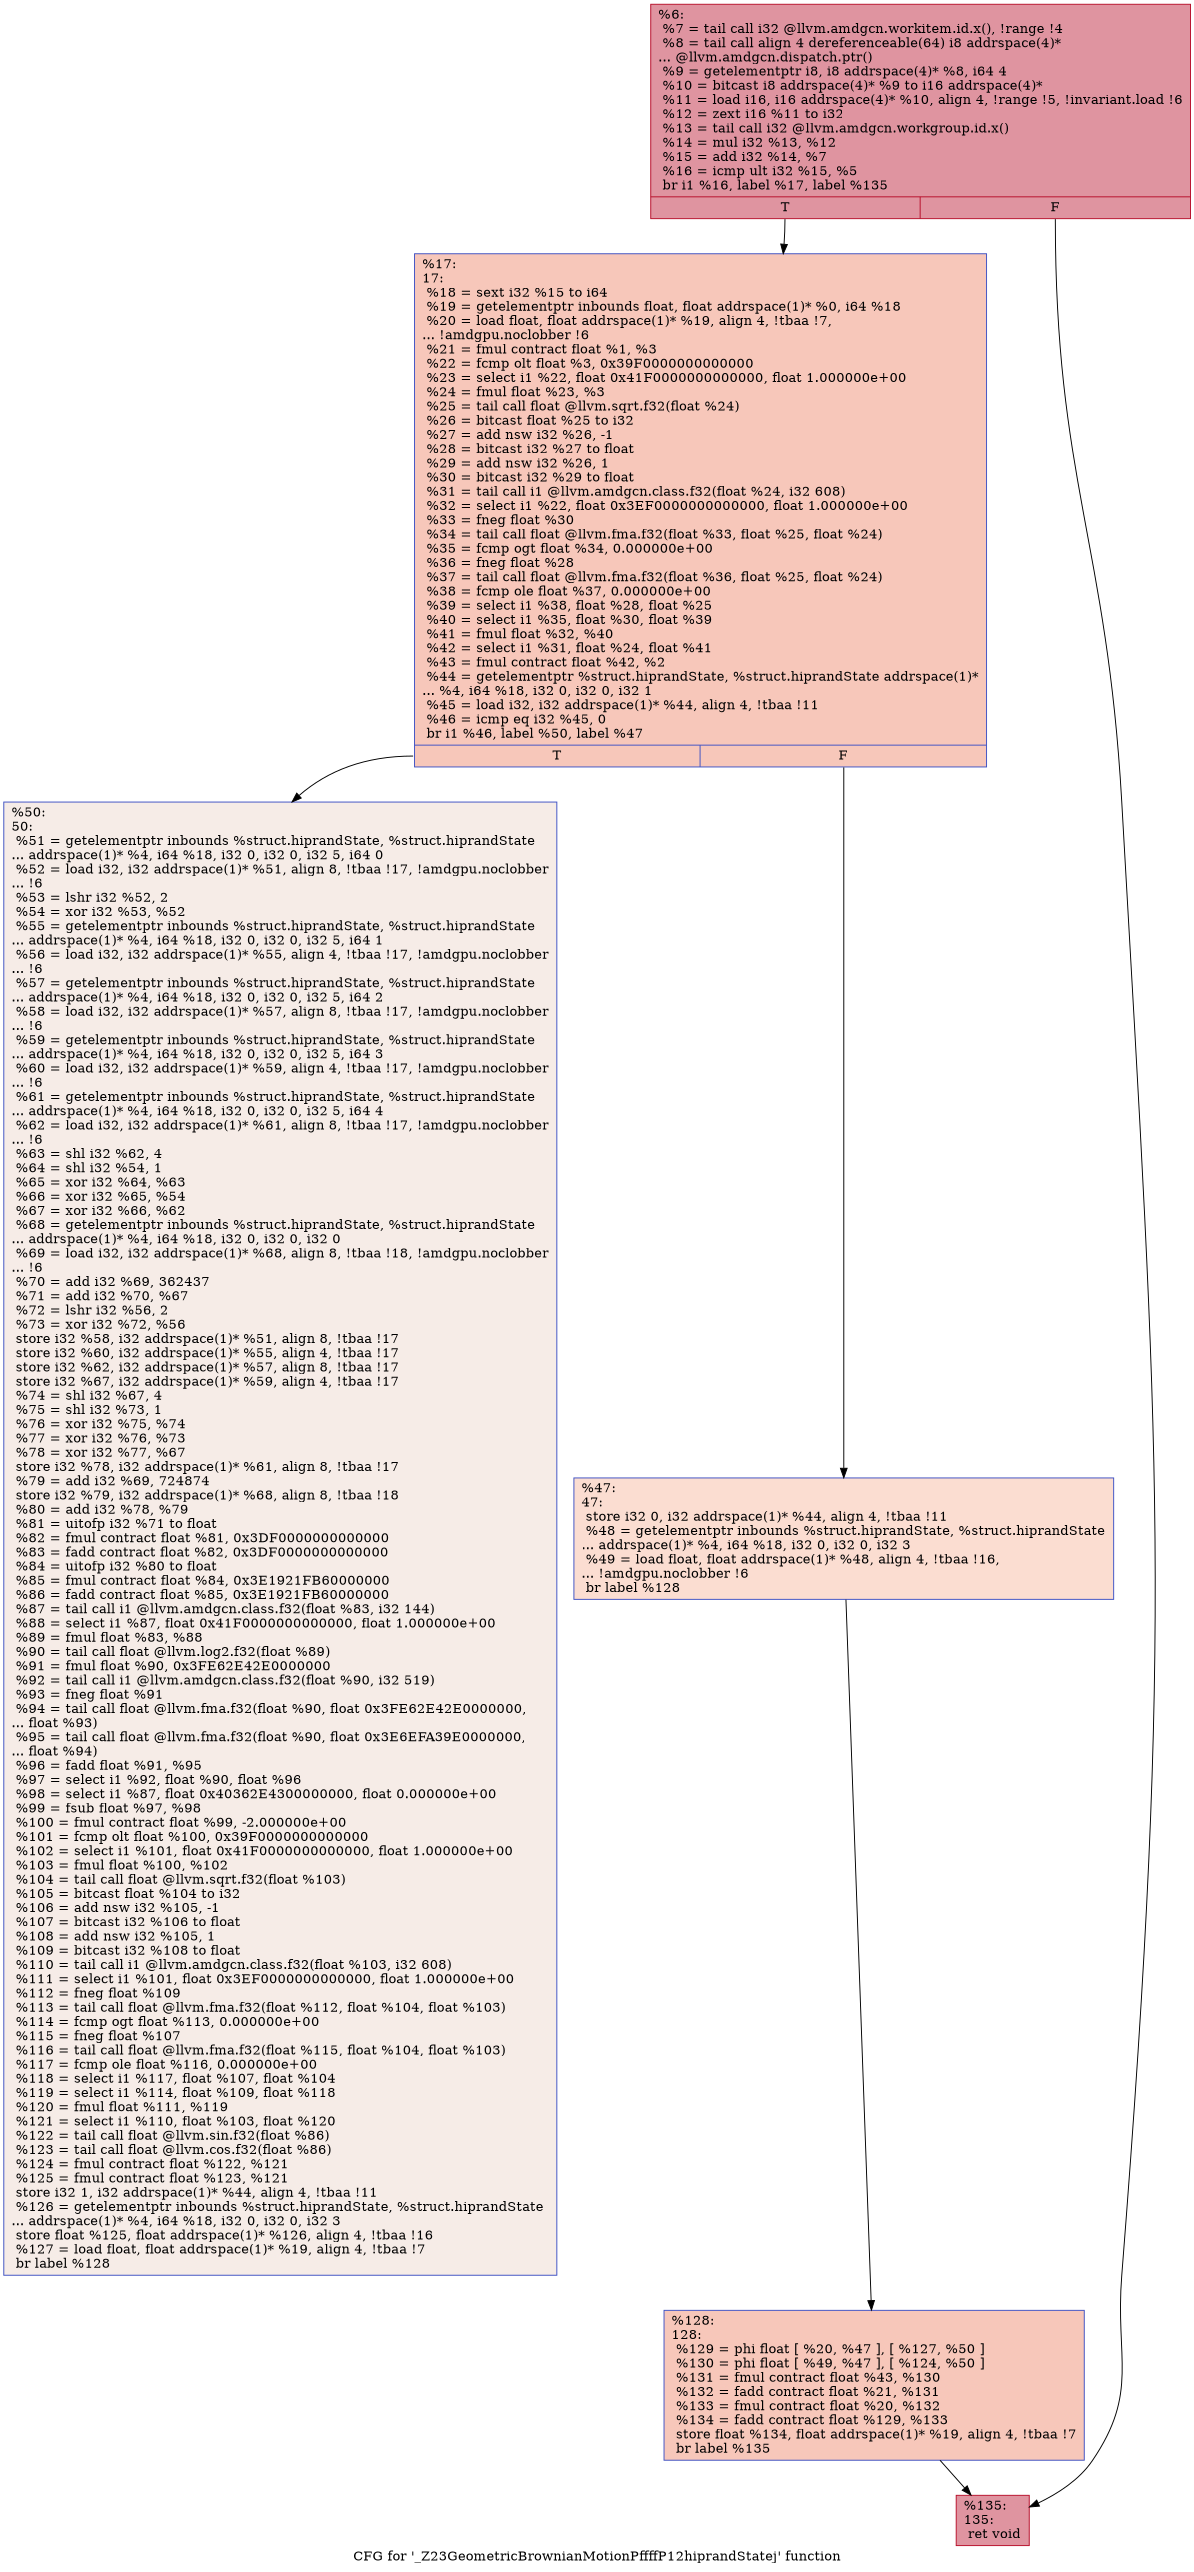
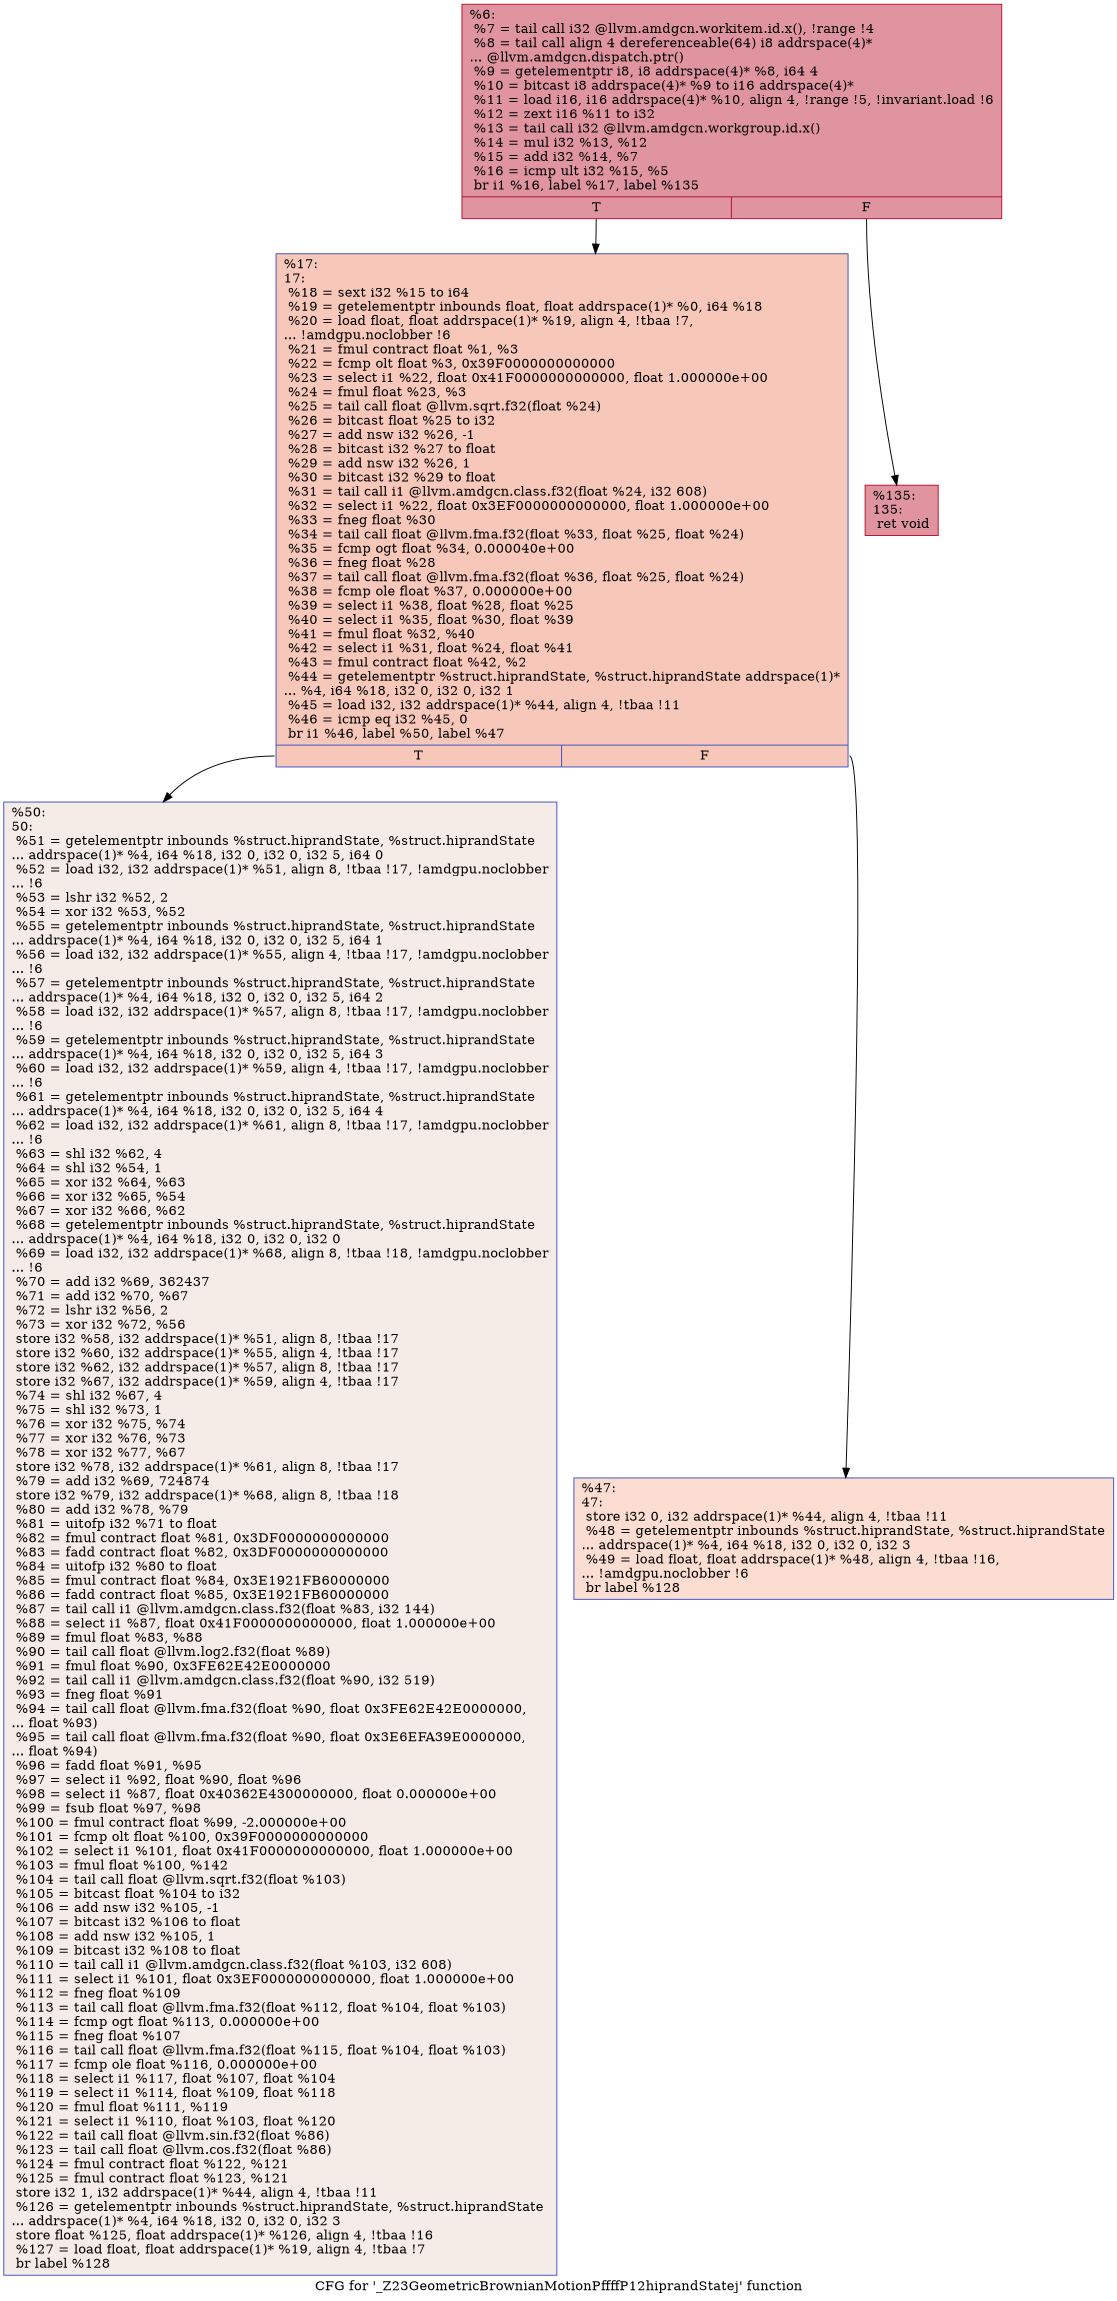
node "%17:": text "%35 = fcmp ogt float %34, 0.000000e+00" -> "%35 = fcmp ogt float %34, 0.000040e+00"
node "%50:": text "%103 = fmul float %100, %102" -> "%103 = fmul float %100, %142"
node "%128:": removed
